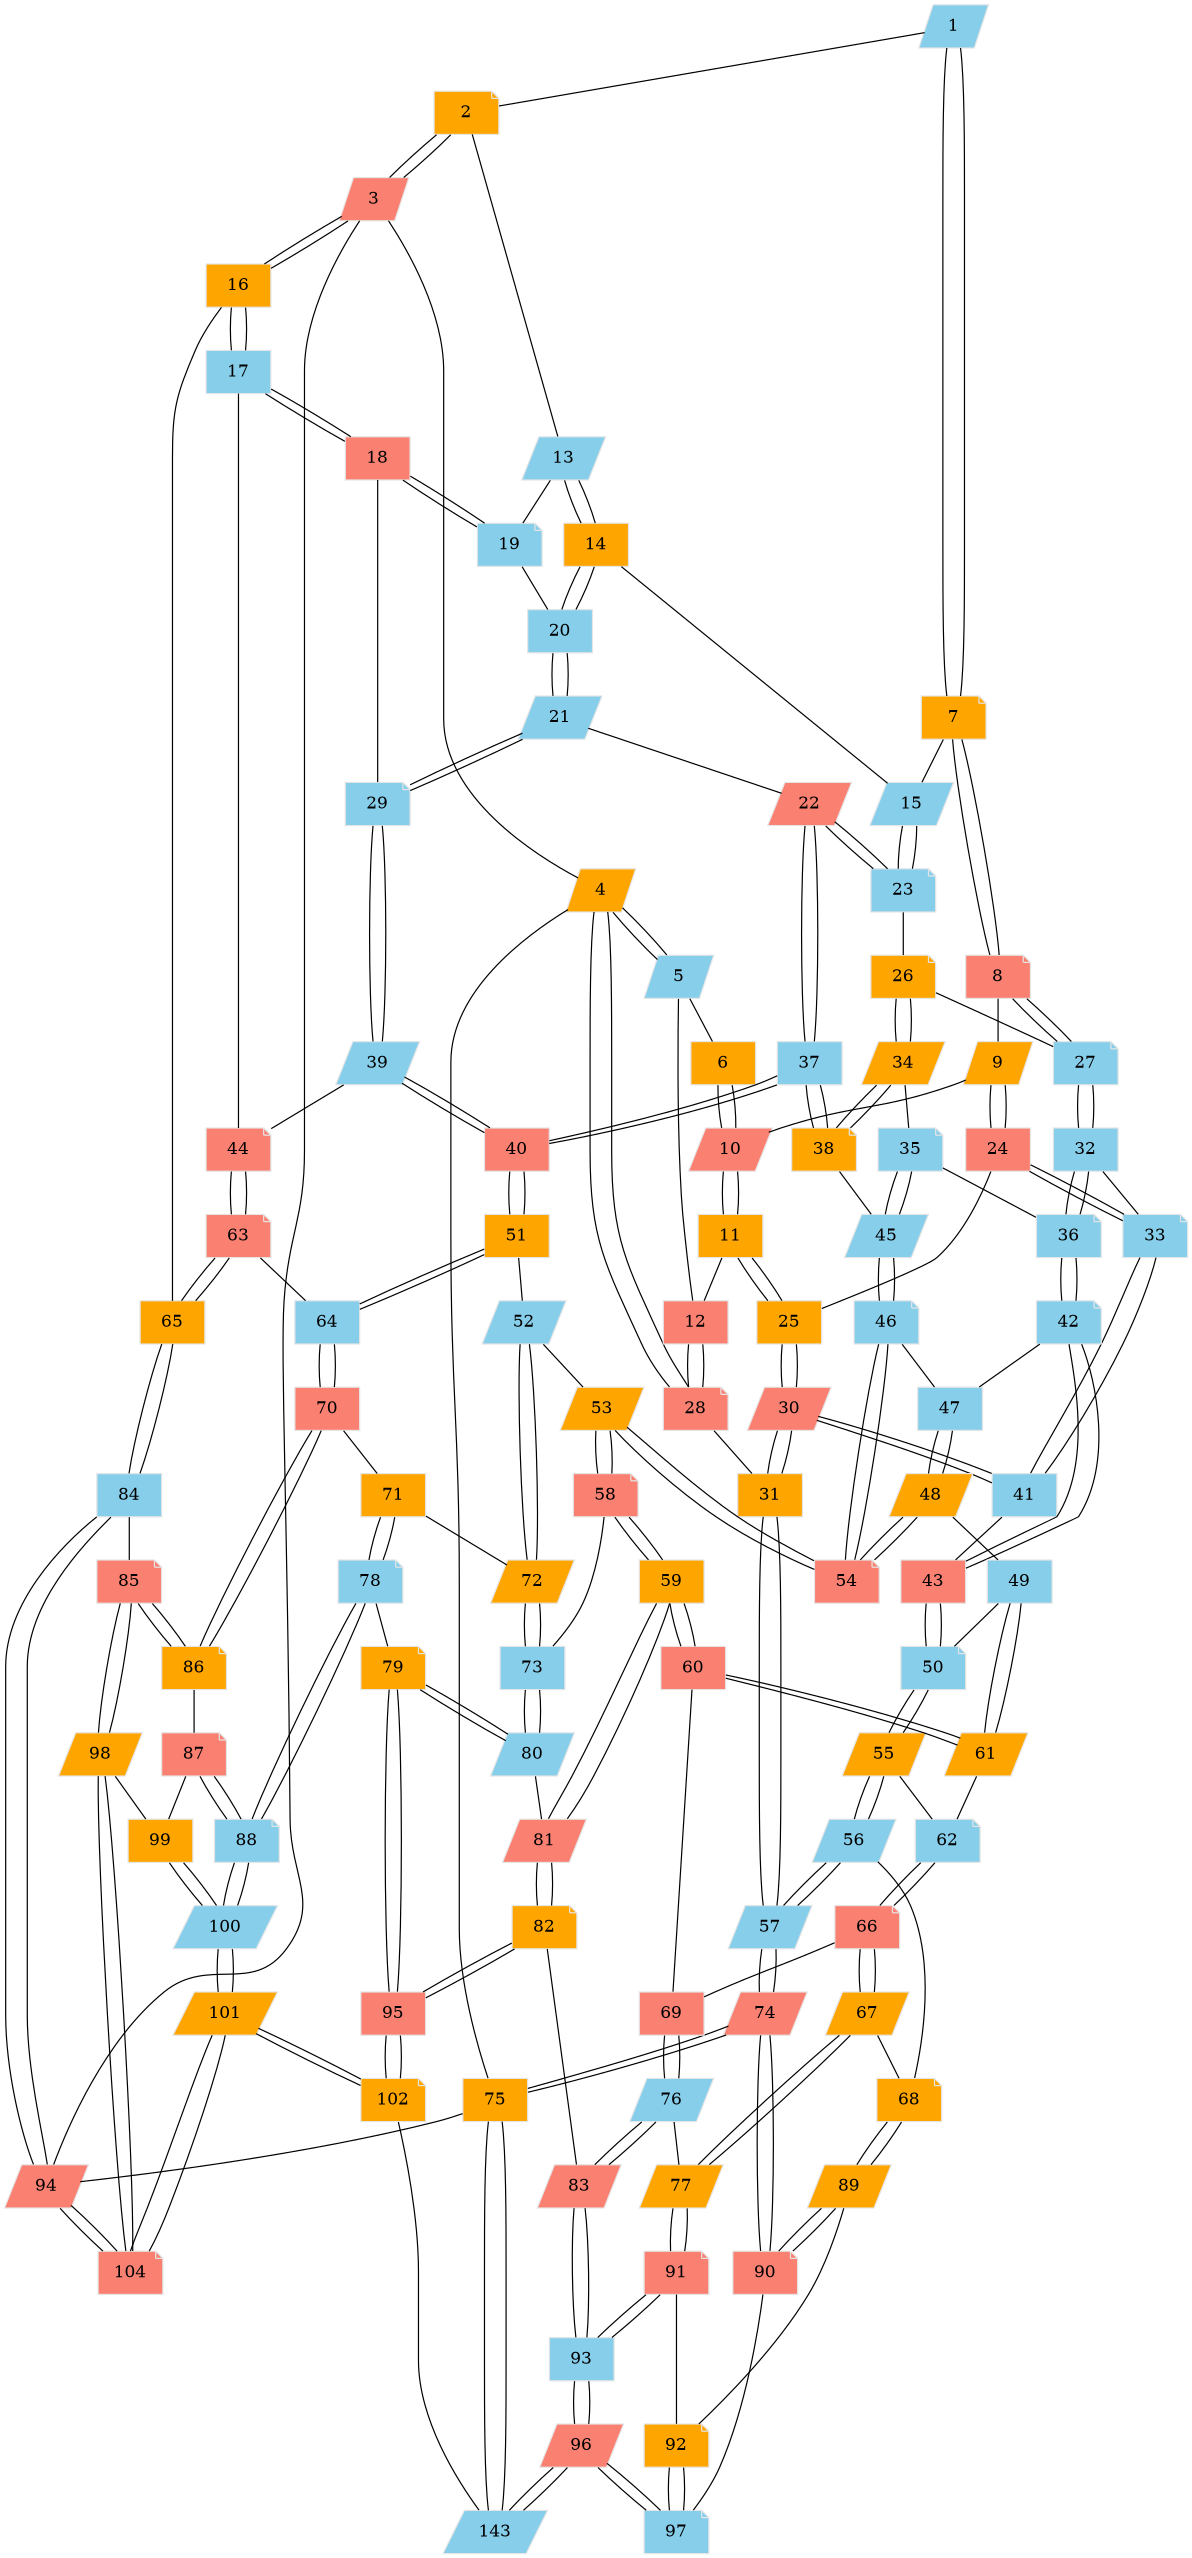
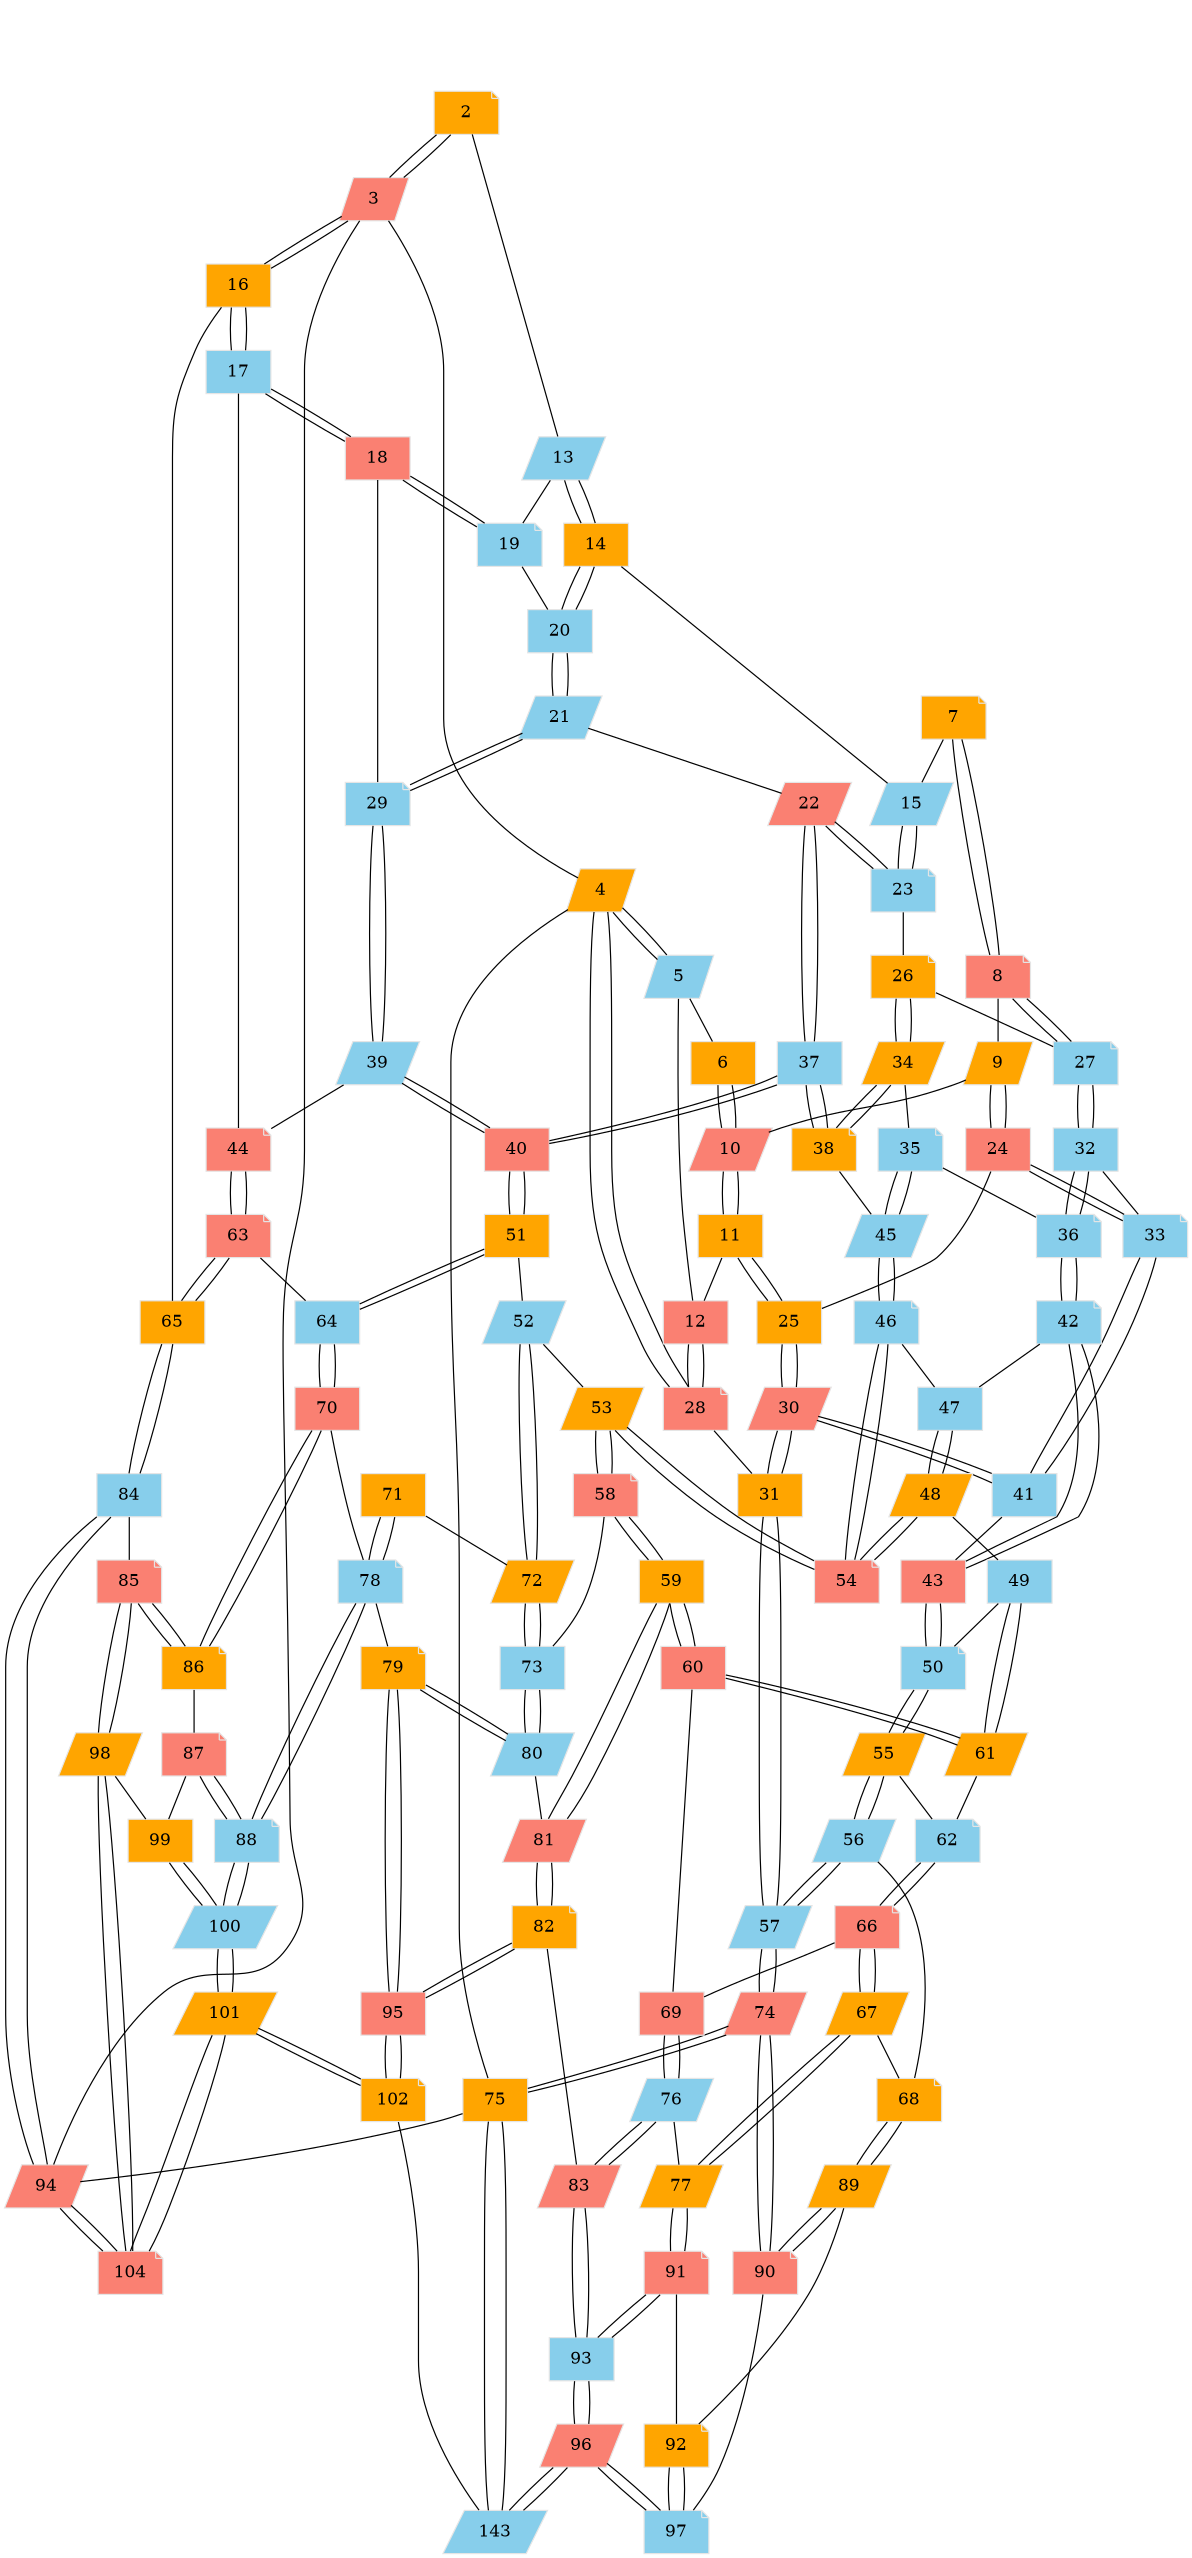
node "1": removed
edge "70" -- "71": now "70" -- "78"
